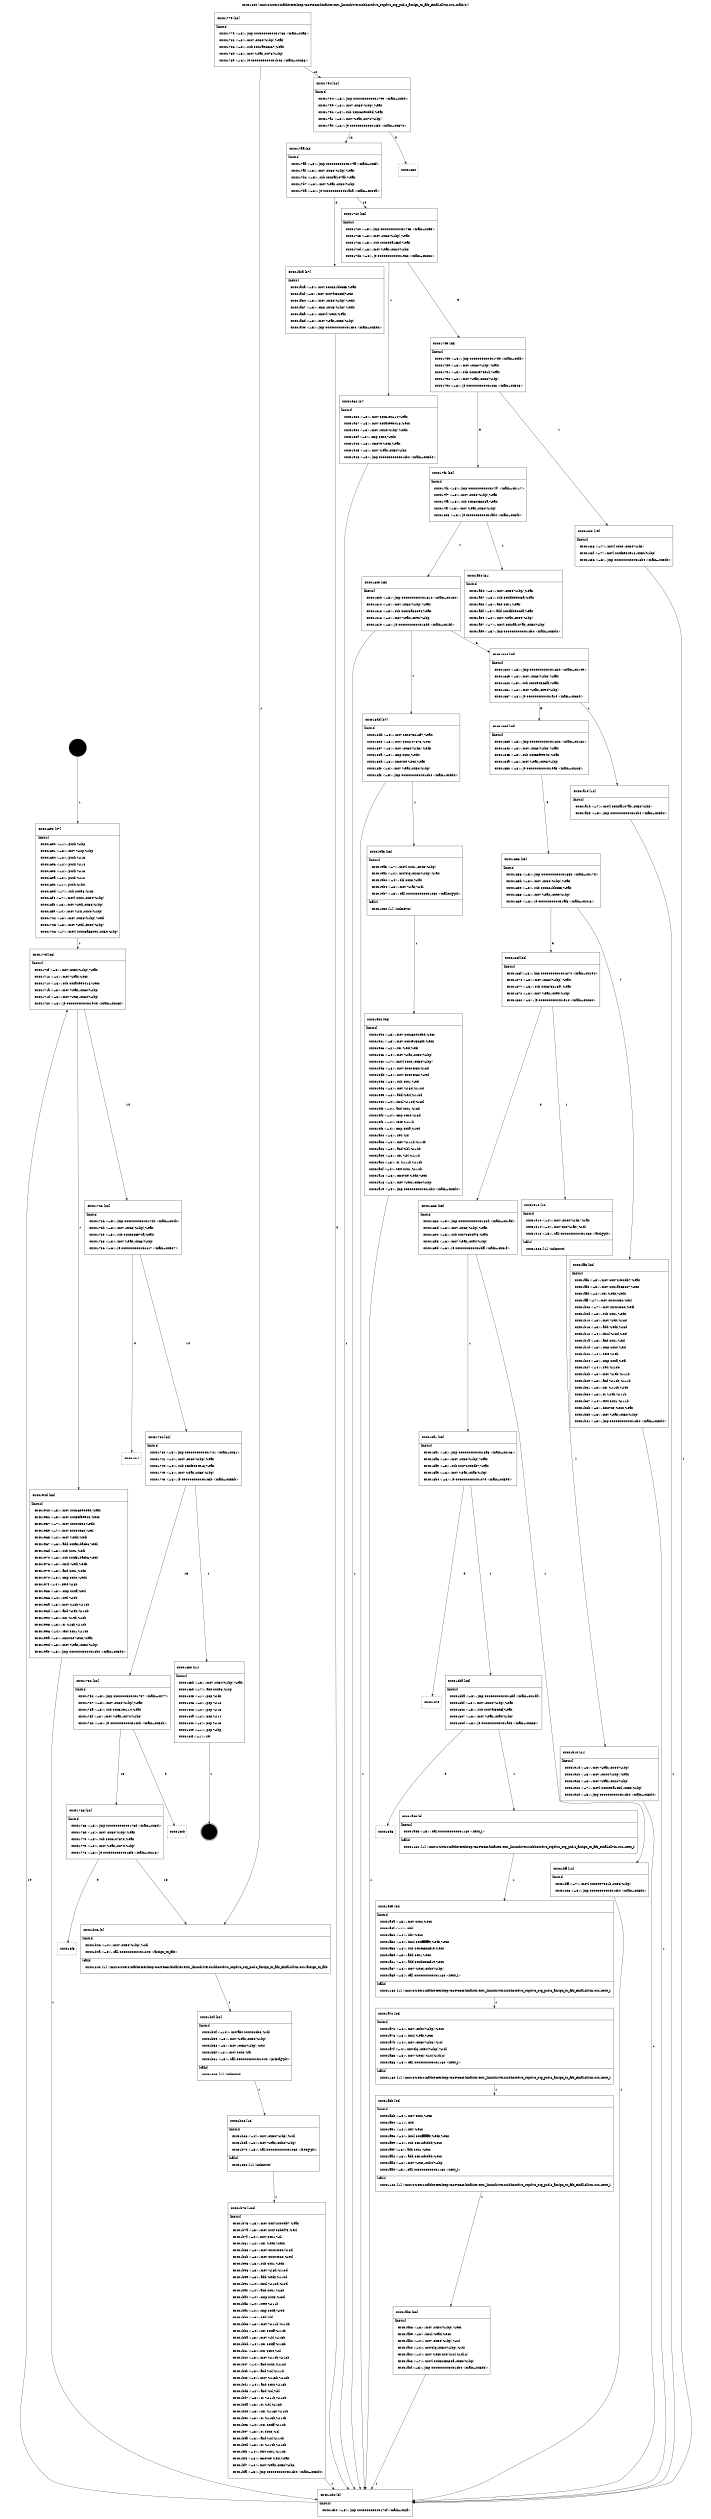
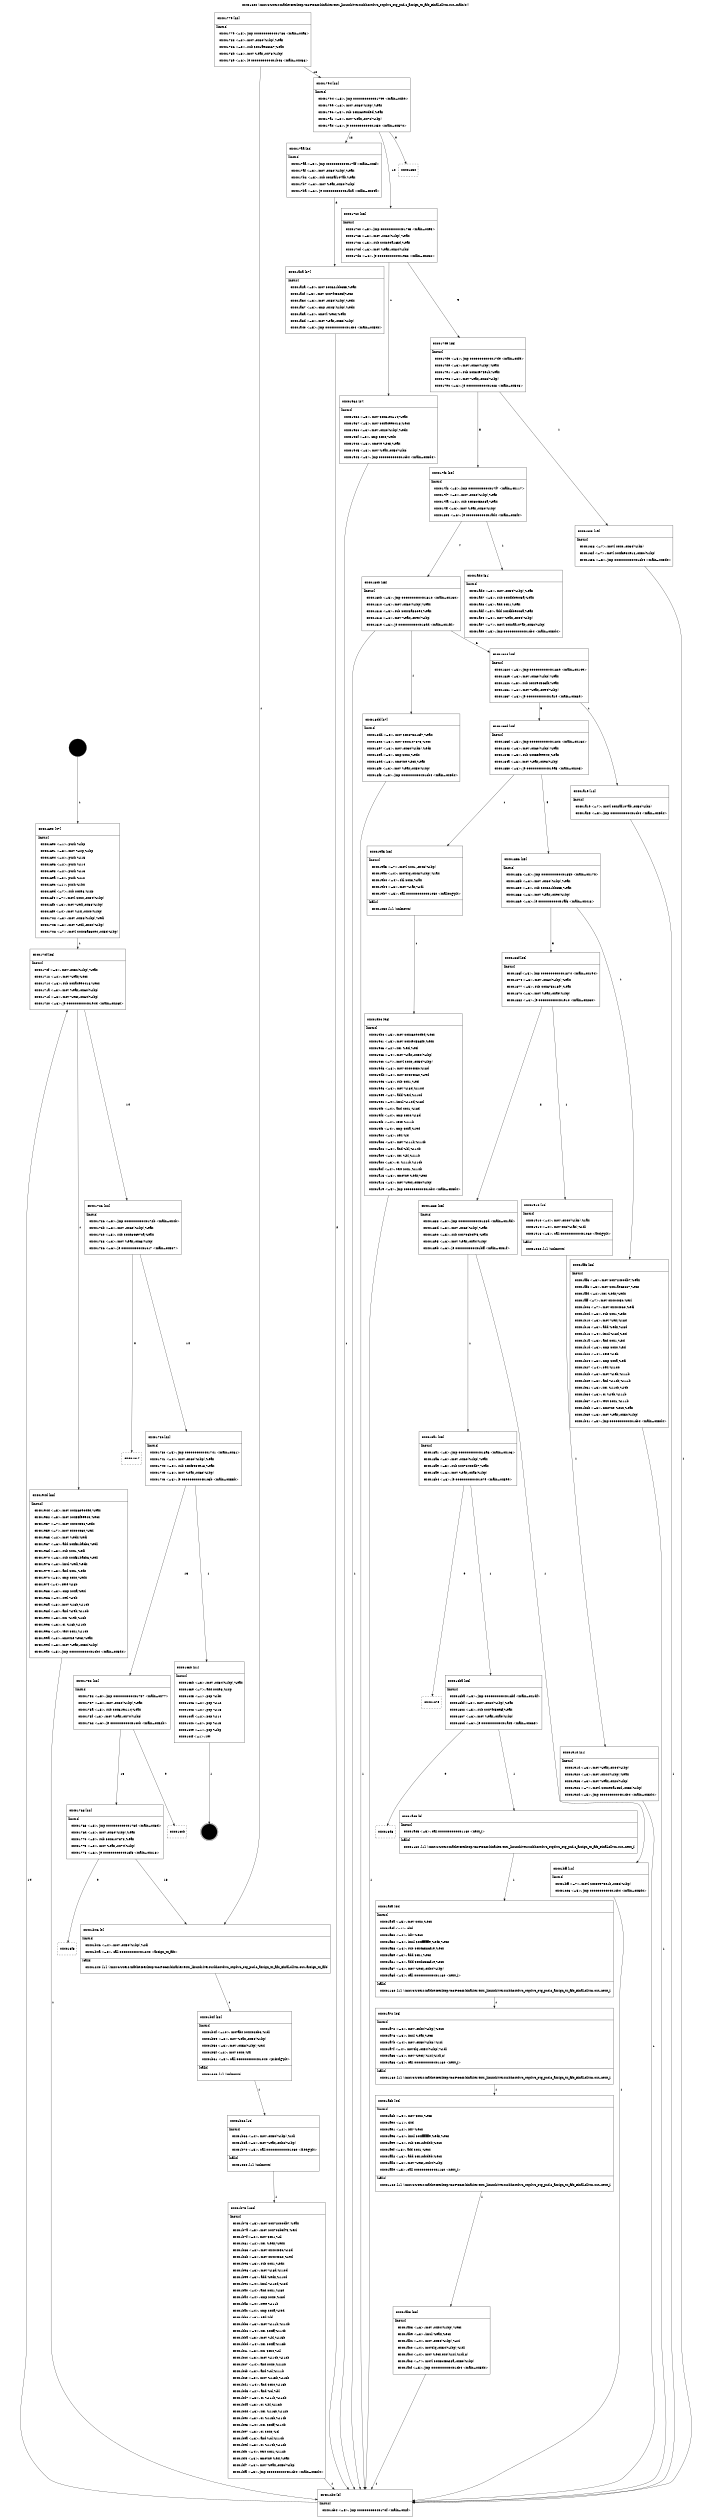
edge "0x4017aa [22]" -> "0x4017c0 [25]": now "0x401794 [22]" -> "0x4017c0 [25]"
edge "0x4018dd [27]" -> "0x4019a5 [23]": now "0x40183d [25]" -> "0x4019a5 [23]"
